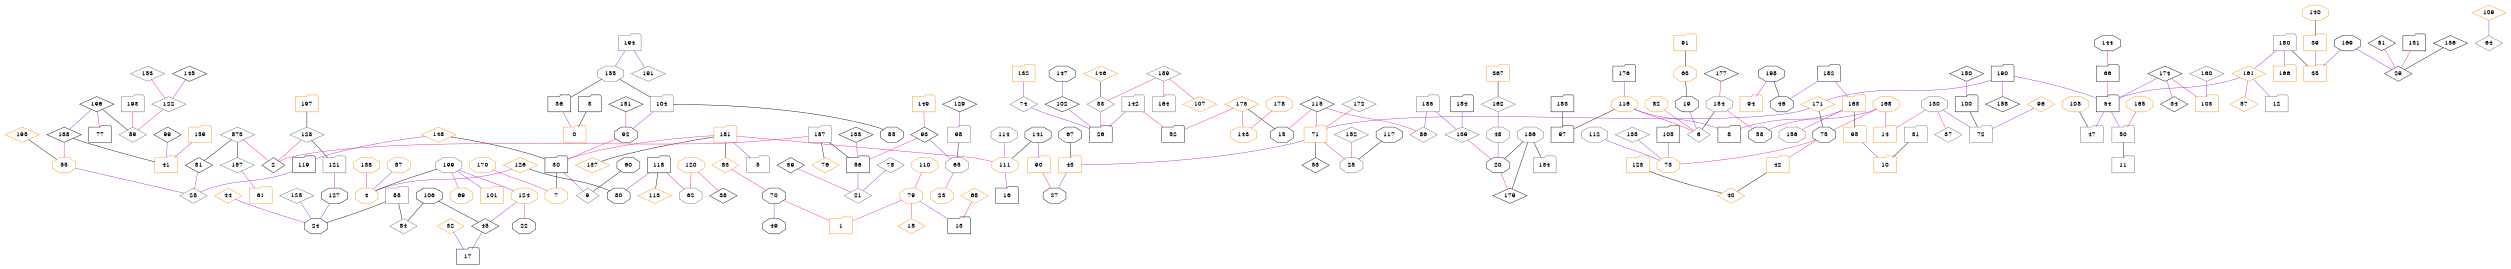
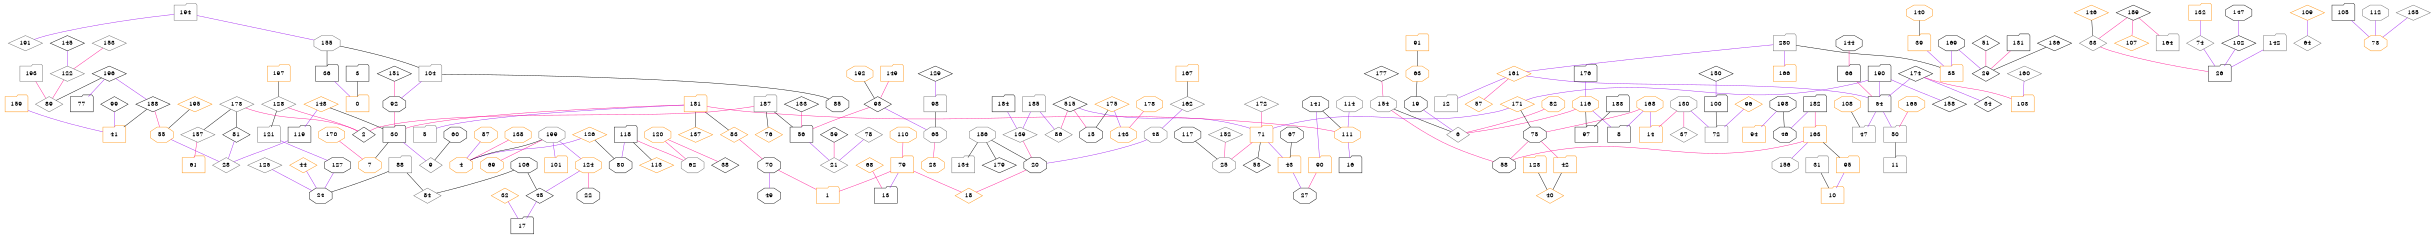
node "180": label "180" -> "280"
node "192": added
node "189": color gray40 -> black
node "367": label "367" -> "167"
node "115": label "115" -> "515"
node "873": label "873" -> "173"
node "52": removed
edge "75" -- "73": now "75" -- "58"
edge "20" -- "179": now "20" -- "18"
node "79": shape octagon -> folder
